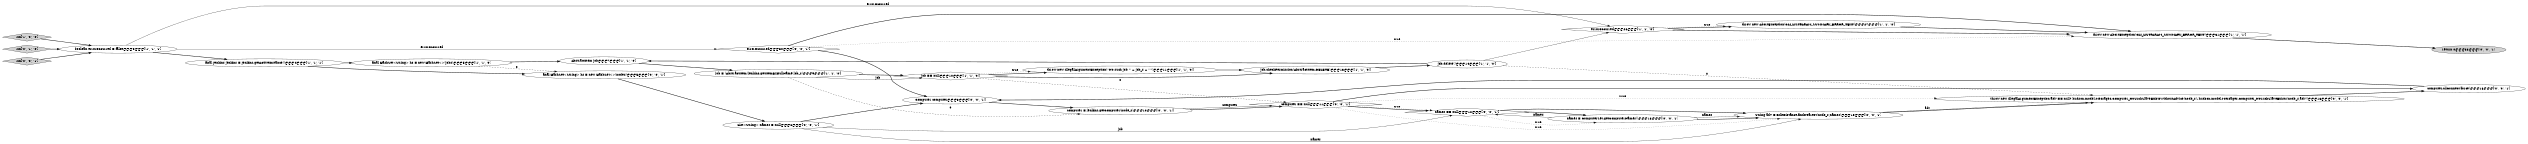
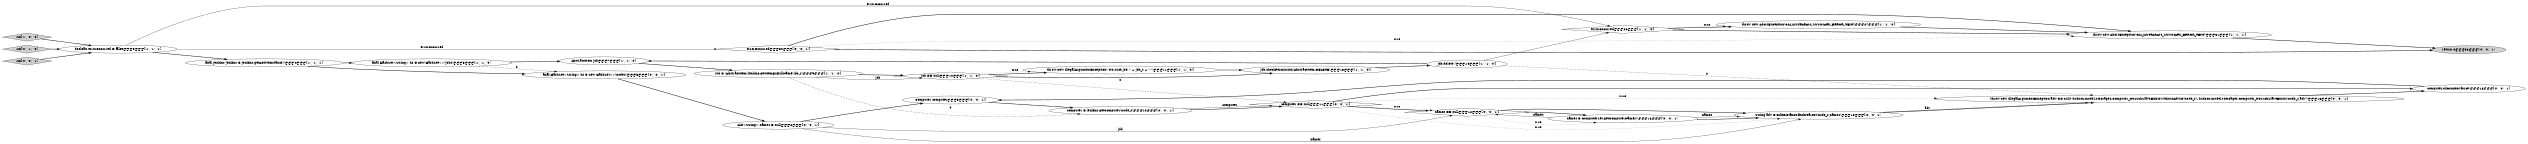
edge "errorOccurred@@@30@@@['0', '0', '1']" -> "Computer computer@@@8@@@['0', '0', '1']": now "errorOccurred@@@30@@@['0', '0', '1']" -> "return 0@@@33@@@['0', '0', '1']"
